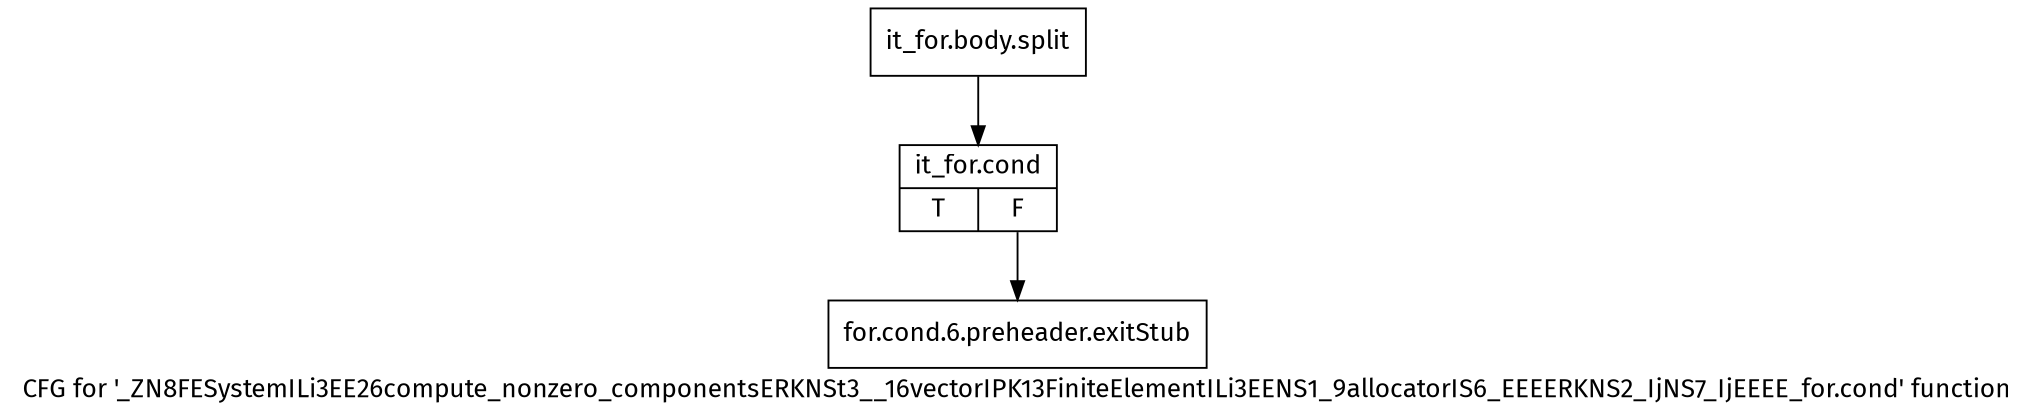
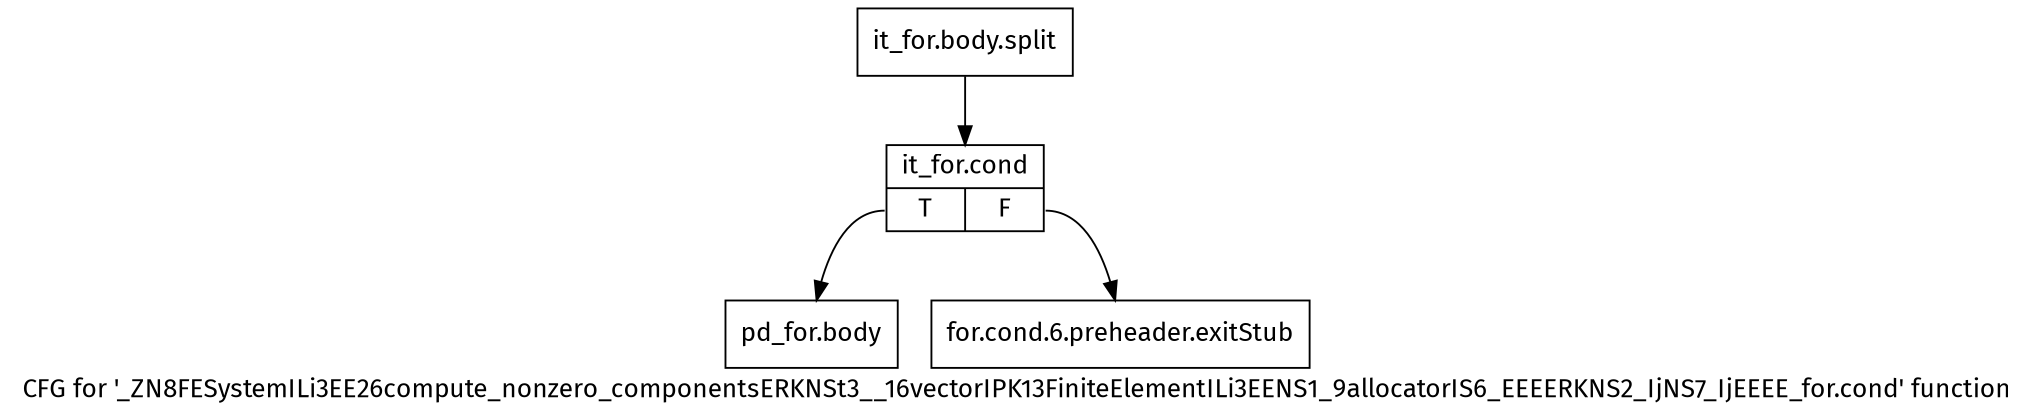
node "pd_for.body": added
